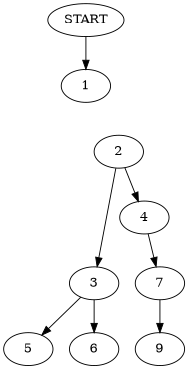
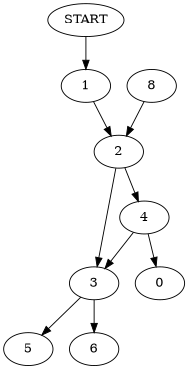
node "8": added
edge "1" -> "2": added
edge "4" -> "3": added
node "7": label "7" -> "0"
node "9": removed
